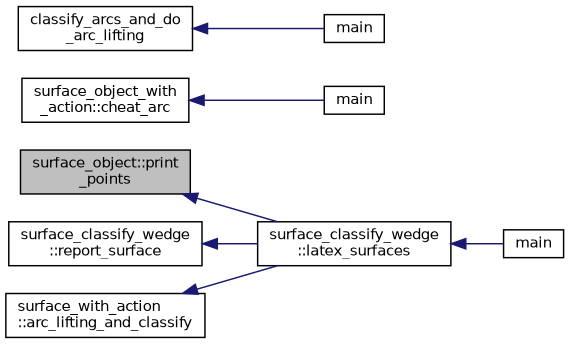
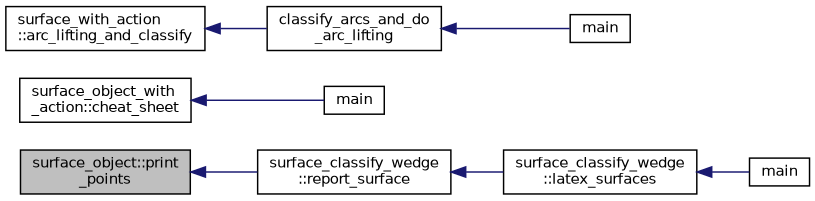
node "surface_object_with _action::cheat_arc": label "surface_object_with _action::cheat_arc" -> "surface_object_with _action::cheat_sheet"
edge "surface_classify_wedge ::latex_surfaces" -> "surface_object::print _points": now "surface_classify_wedge ::report_surface" -> "surface_object::print _points"
edge "surface_classify_wedge ::latex_surfaces" -> "surface_with_action ::arc_lifting_and_classify": now "classify_arcs_and_do _arc_lifting" -> "surface_with_action ::arc_lifting_and_classify"
